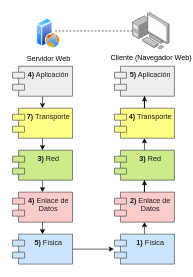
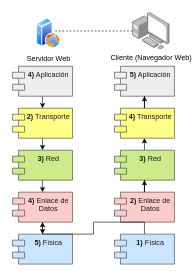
node "7) Transporte": label "7) Transporte" -> "2) Transporte"
edge "1) Física" -> "2) Enlace de Datos": now "1) Física" -> "4) Enlace de Datos"
edge "5) Física" -> "1) Física": removed
